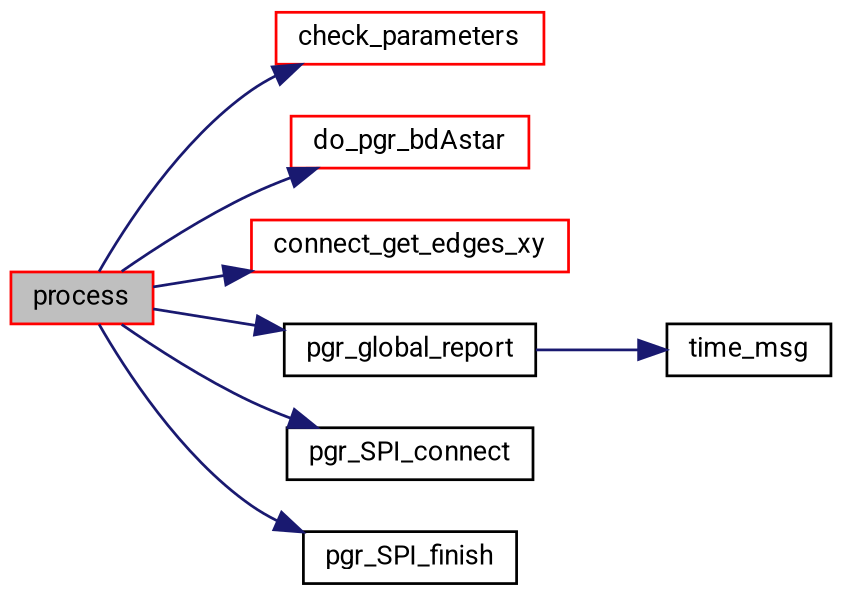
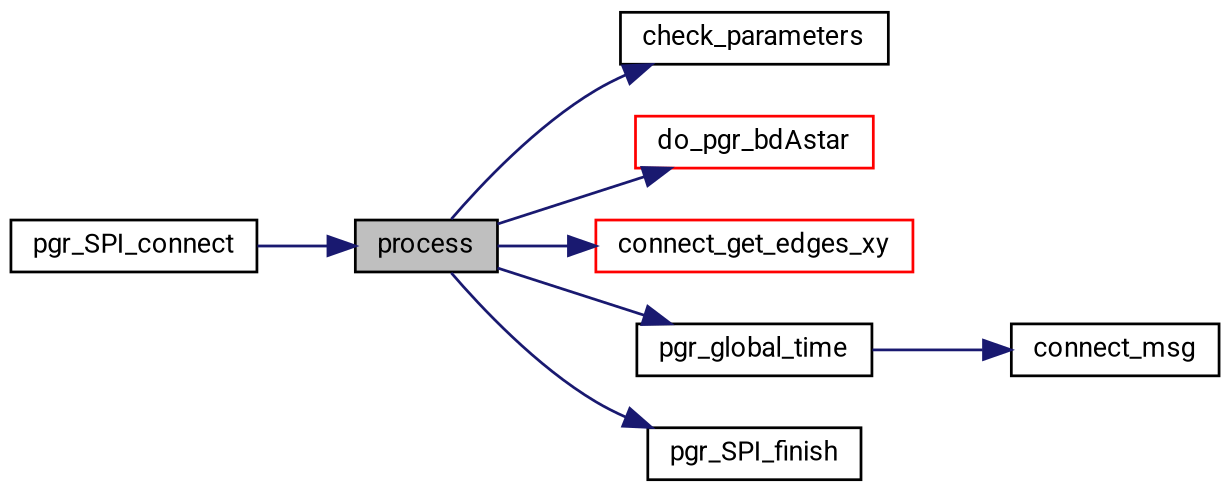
node "check_parameters": color red -> black
node "process": color red -> black
node "pgr_global_report": label "pgr_global_report" -> "pgr_global_time"
node "time_msg": label "time_msg" -> "connect_msg"
edge "process" -> "pgr_SPI_connect": reversed
